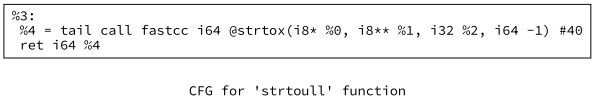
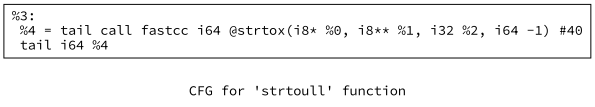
node "%3:": text "ret i64 %4" -> "tail i64 %4"
